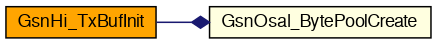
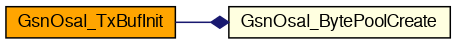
node "GsnHi_TxBufInit": label "GsnHi_TxBufInit" -> "GsnOsal_TxBufInit"
